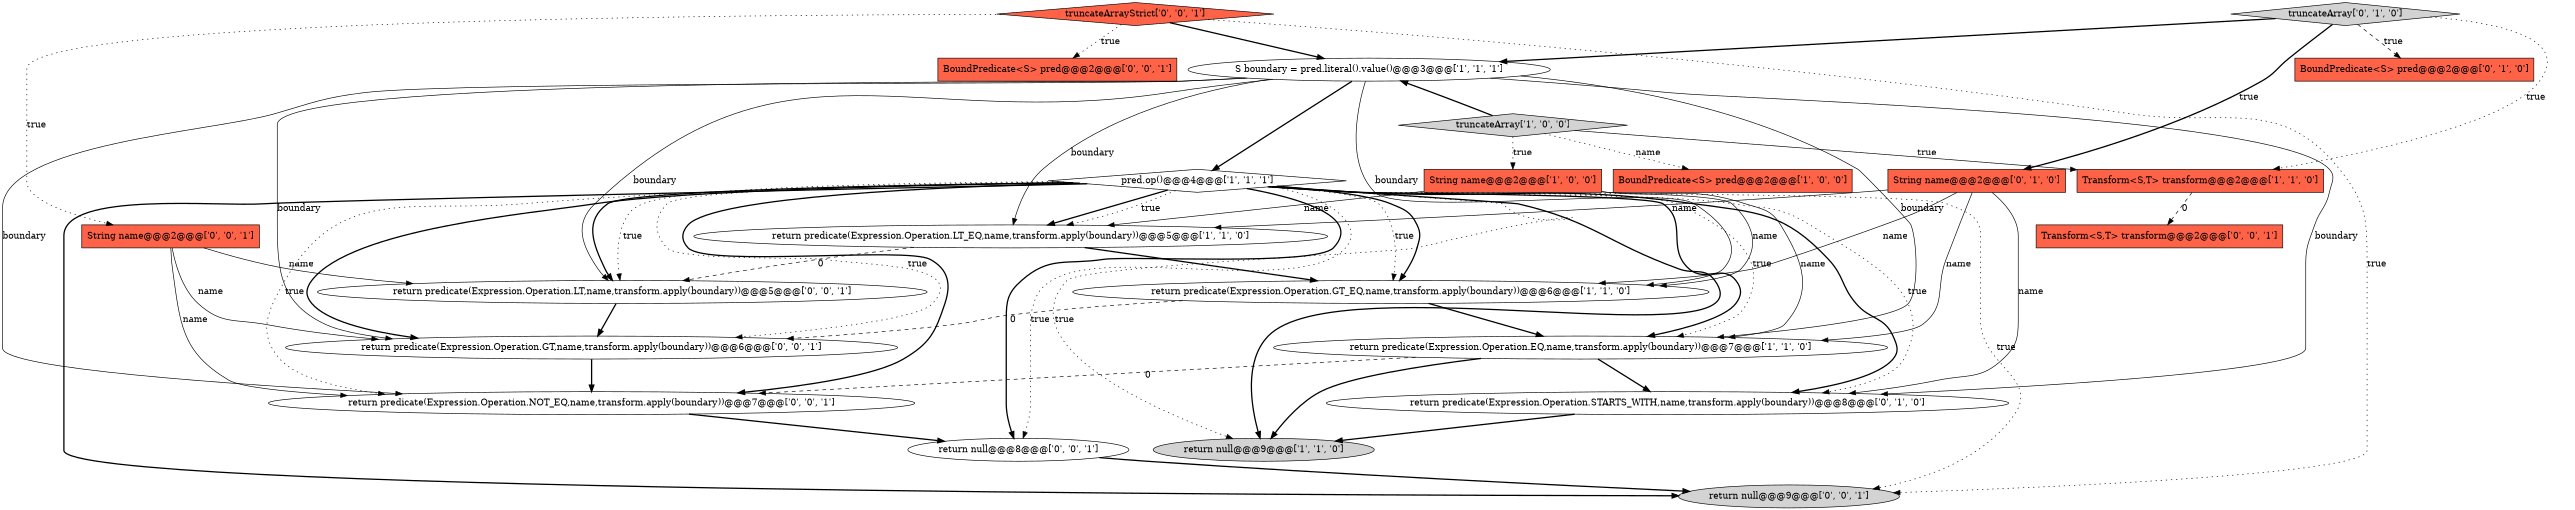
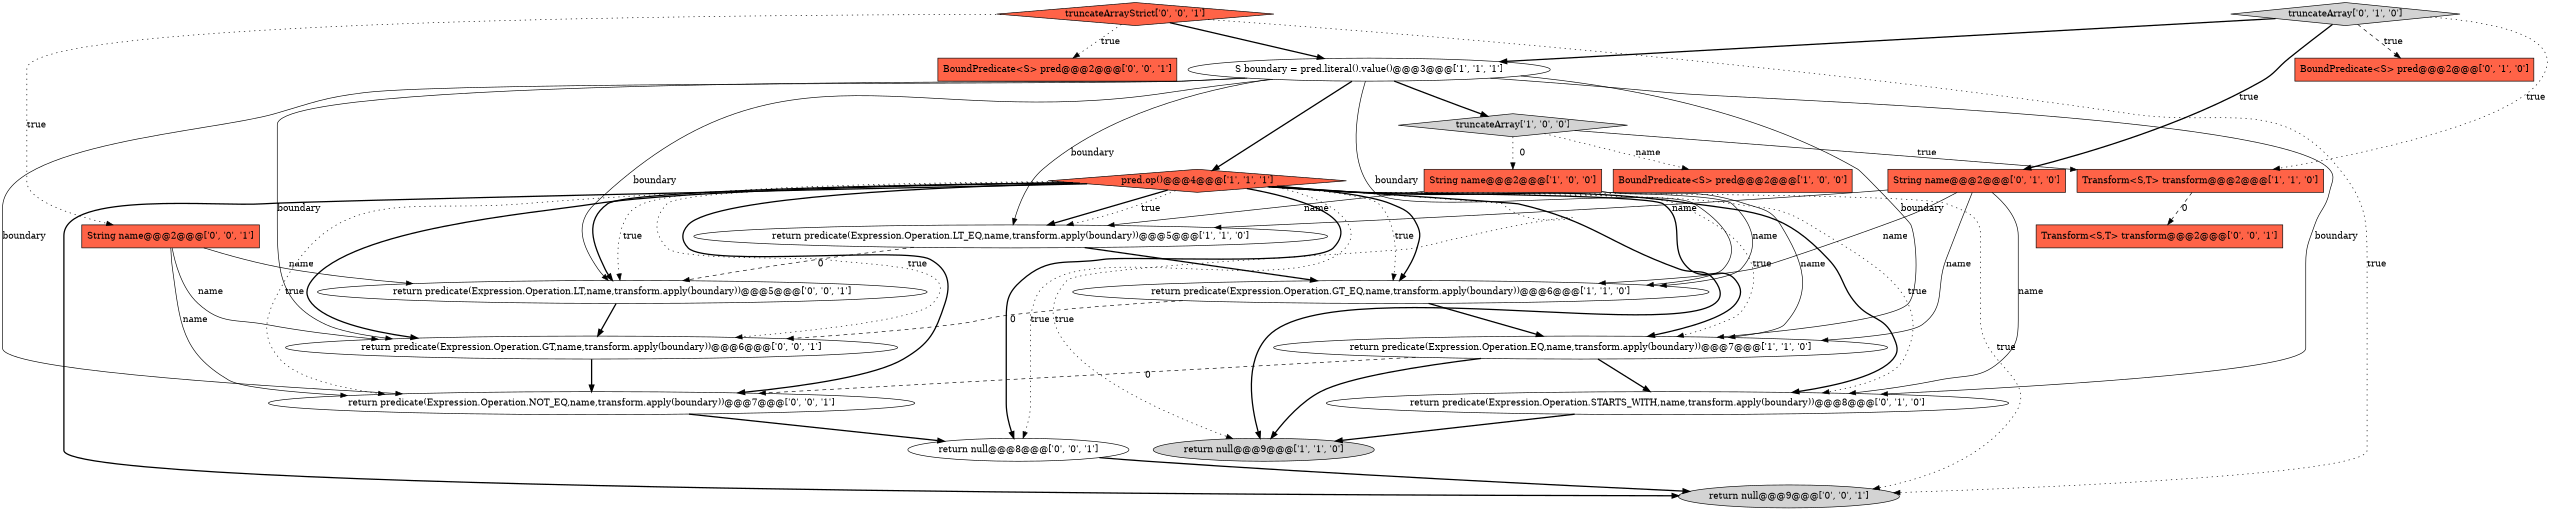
edge "truncateArray['1', '0', '0']" -> "S boundary = pred.literal().value()@@@3@@@['1', '1', '1']": reversed
edge "truncateArray['1', '0', '0']" -> "String name@@@2@@@['1', '0', '0']": label "true" -> "0"
node "pred.op()@@@4@@@['1', '1', '1']": fillcolor white -> tomato
